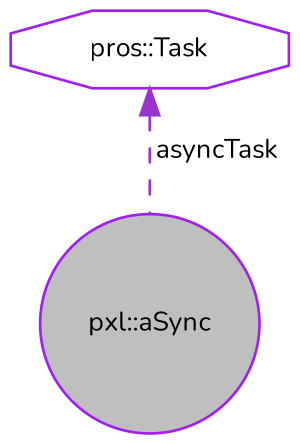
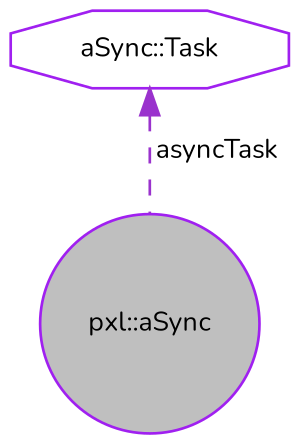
node "pros::Task": label "pros::Task" -> "aSync::Task"
